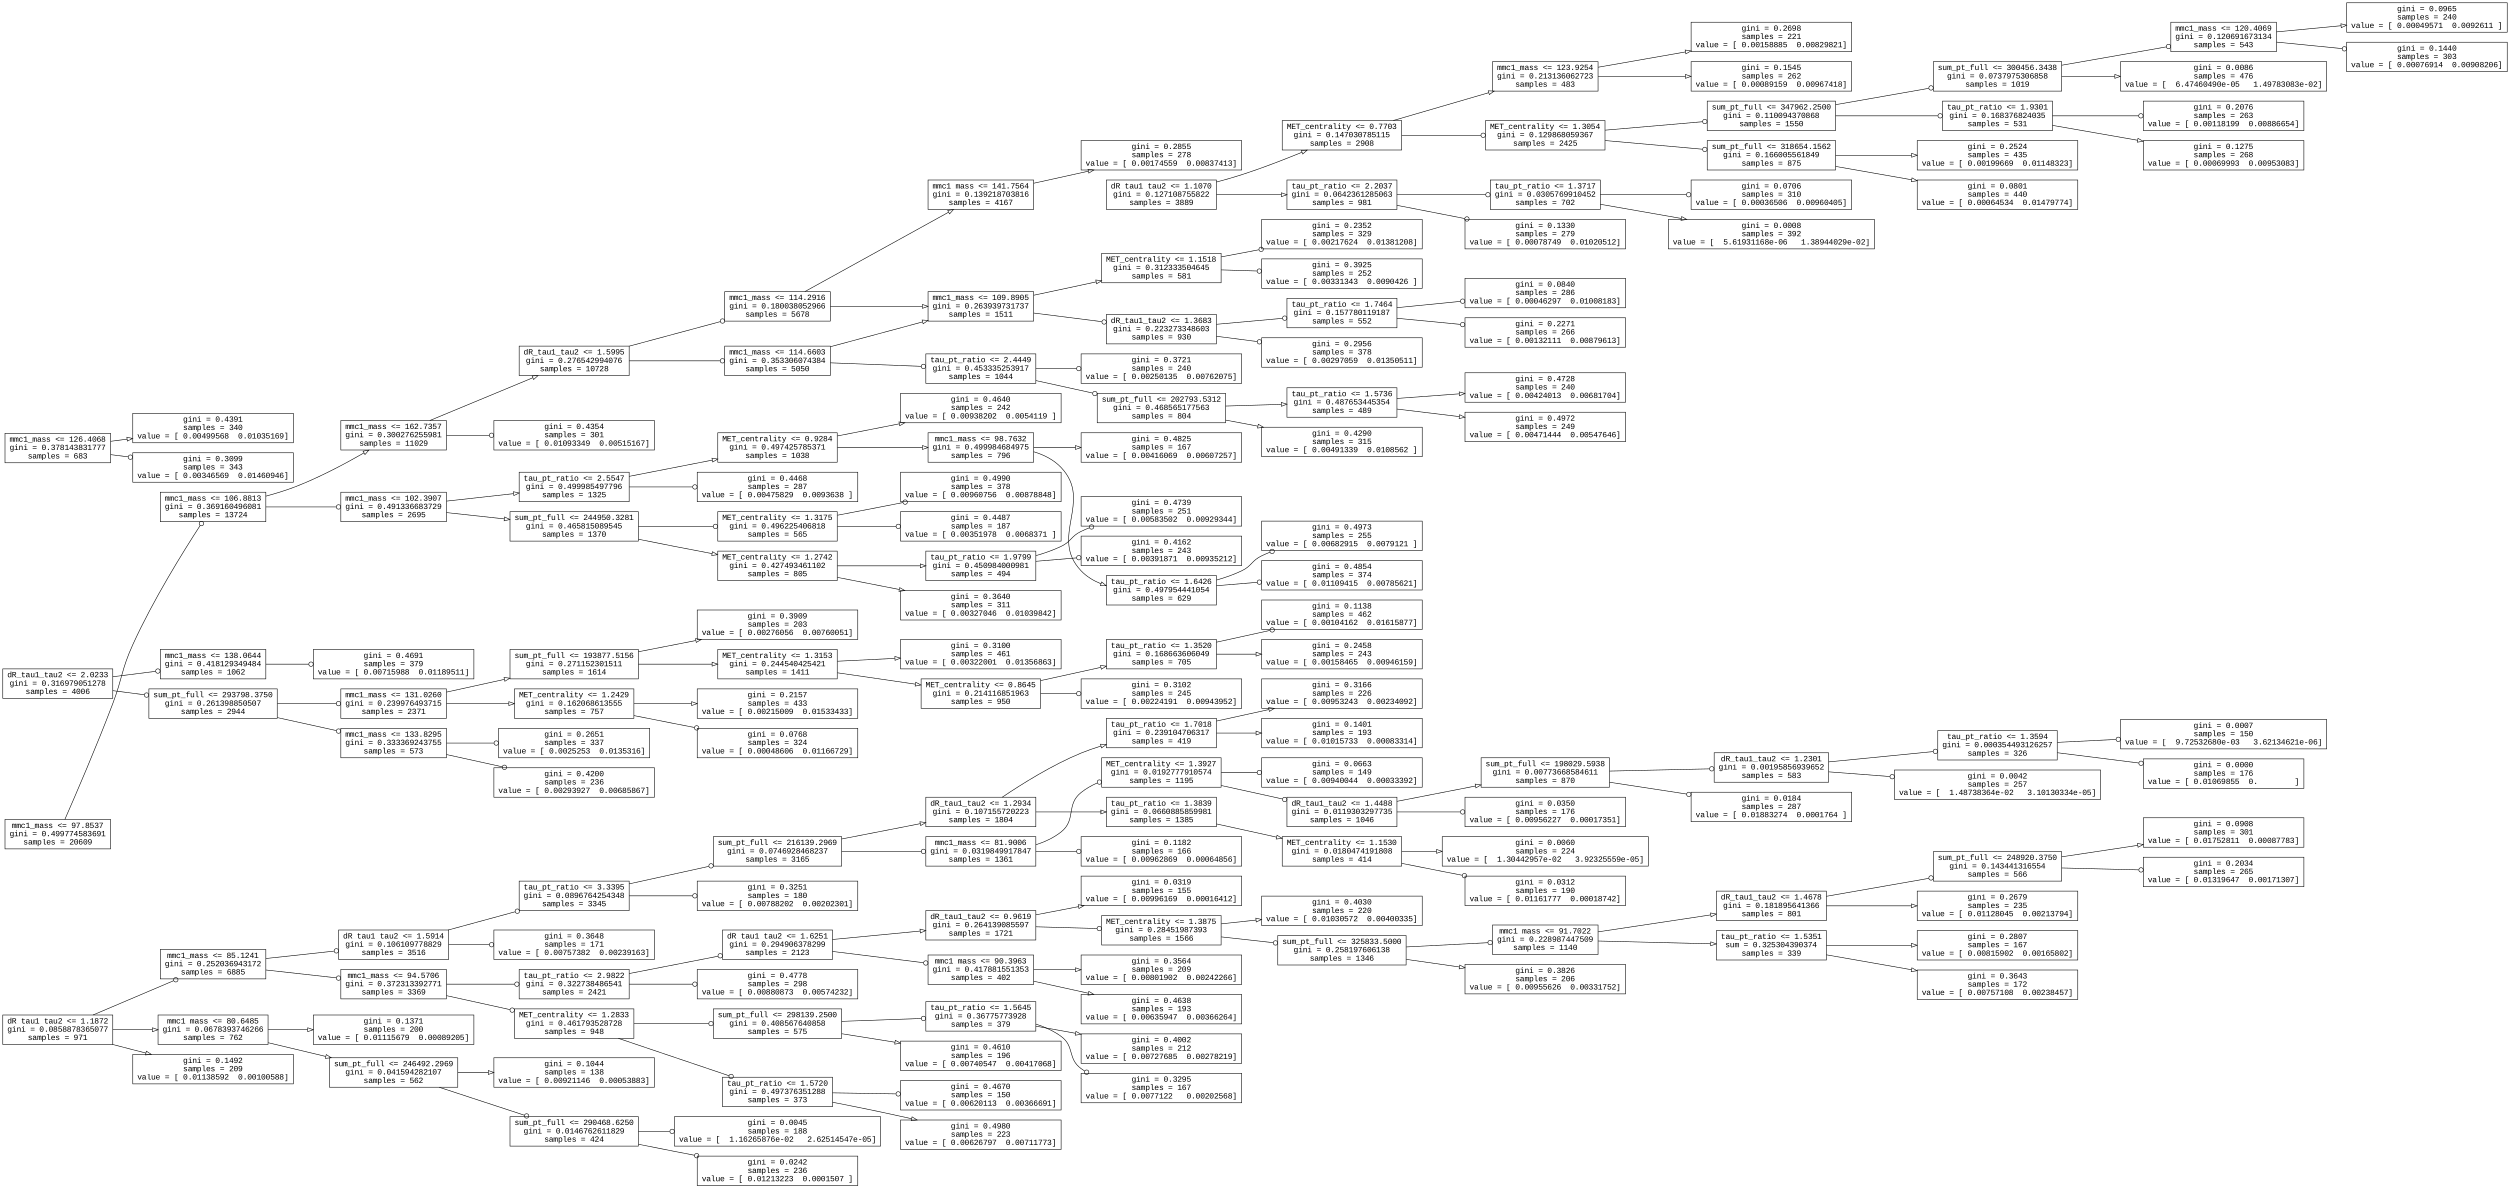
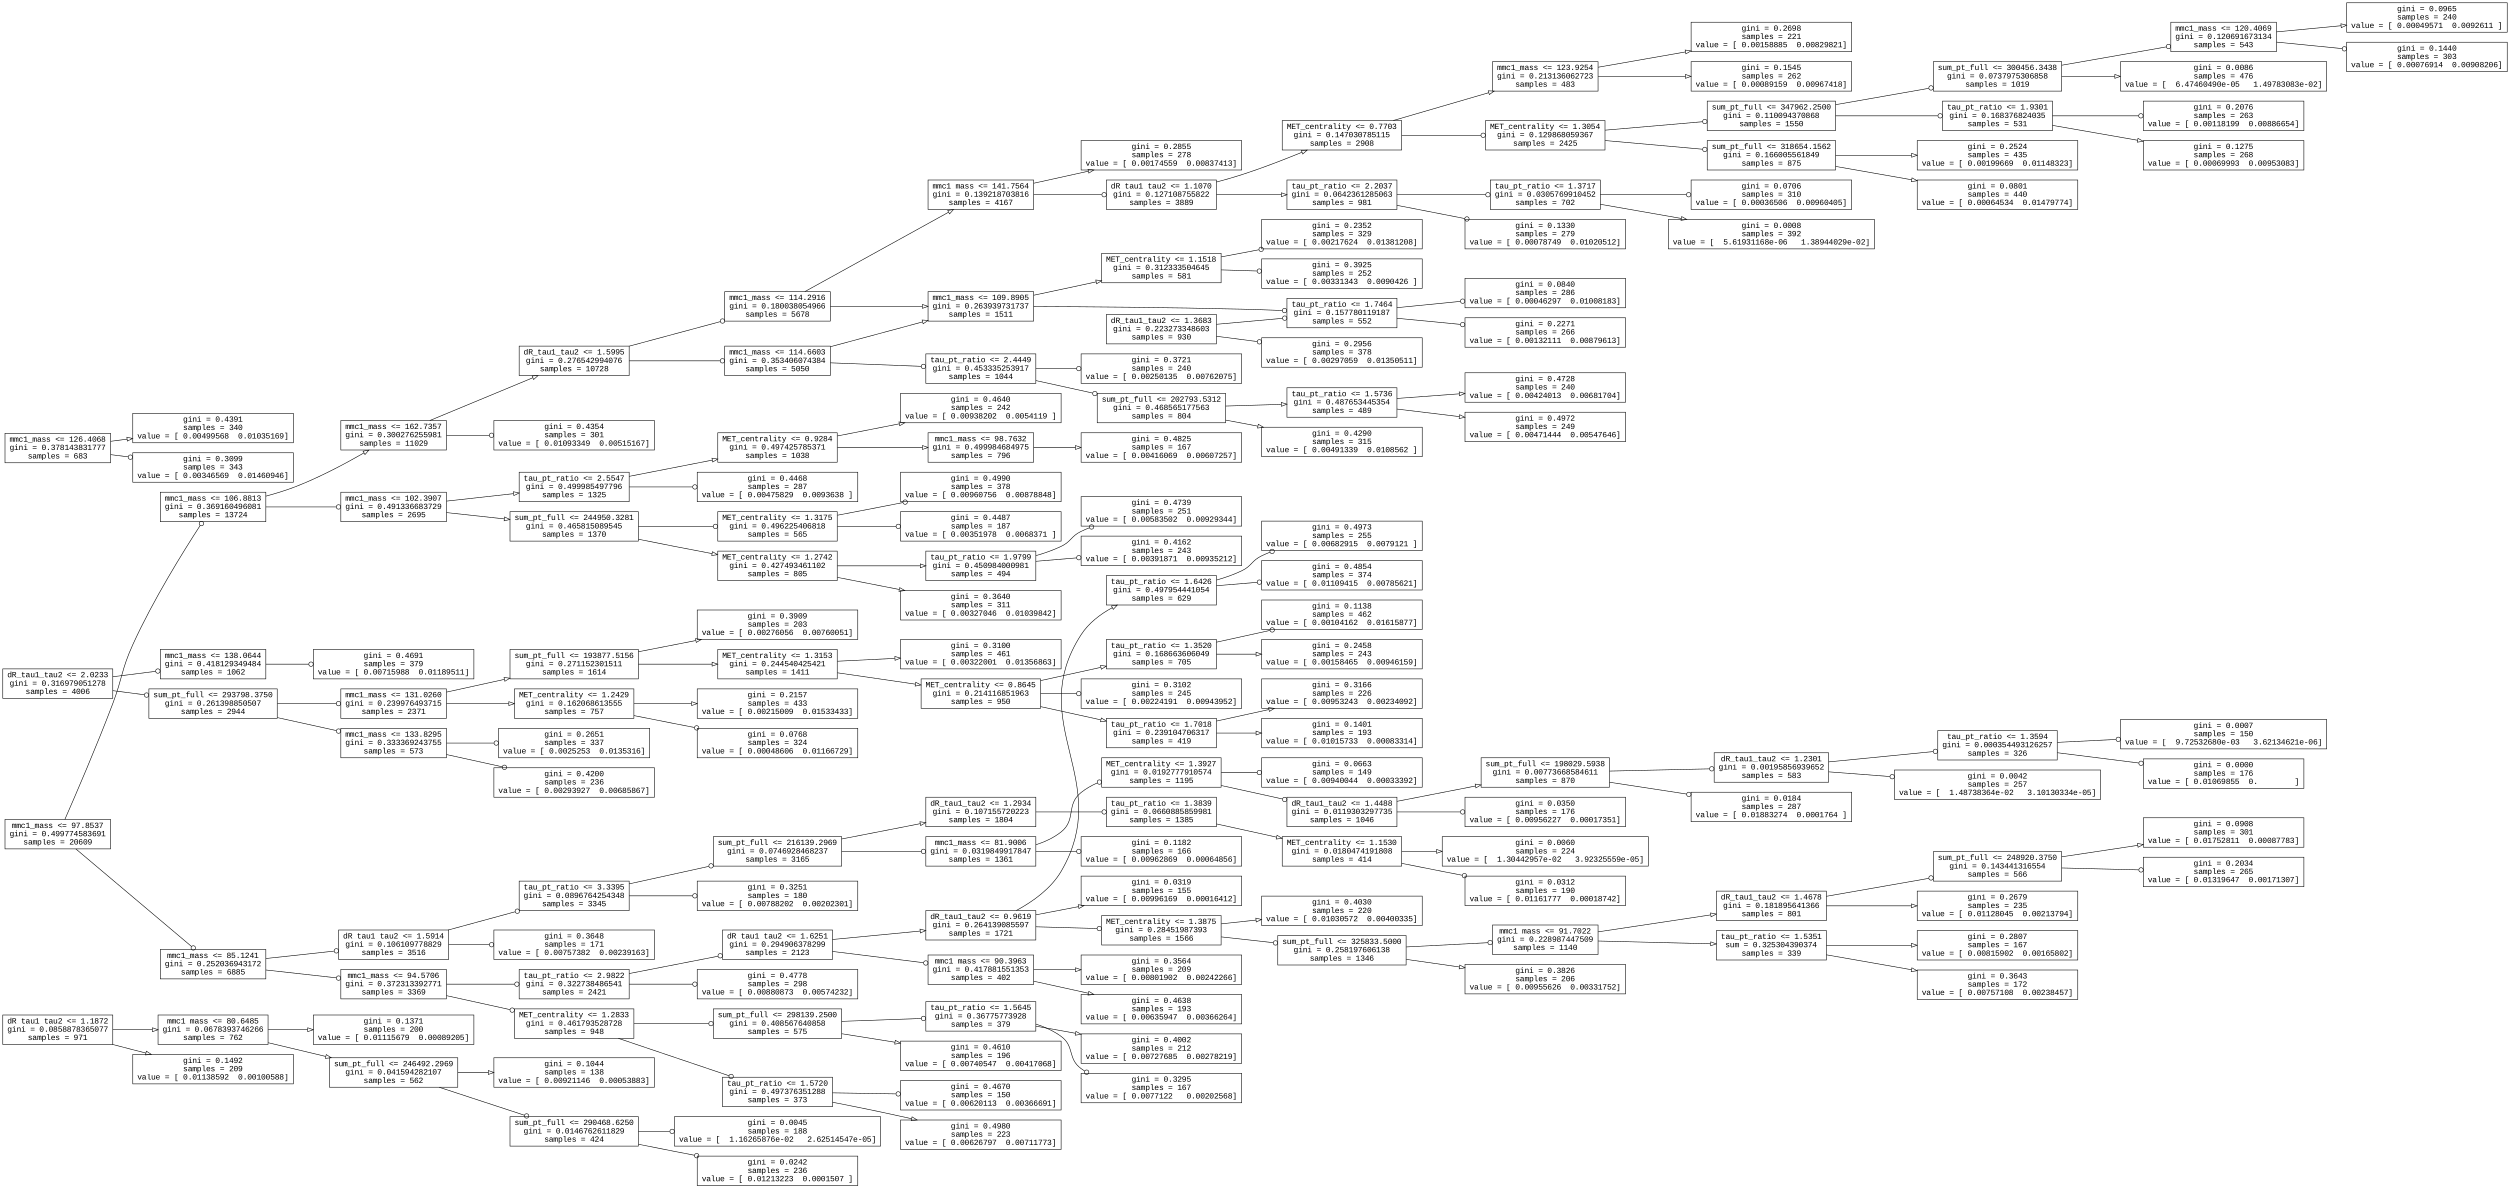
edge "mmc1_mass <= 141.7564 gini = 0.139218703816 samples = 4167" -> "dR_tau1_tau2 <= 1.1070 gini = 0.127108755822 samples = 3889": added
node "mmc1_mass <= 114.2916 gini = 0.180038052966 samples = 5678": label "mmc1_mass <= 114.2916 gini = 0.180038052966 samples = 5678" -> "mmc1_mass <= 114.2916 gini = 0.180038054966 samples = 5678"
edge "mmc1_mass <= 109.8905 gini = 0.263939731737 samples = 1511" -> "dR_tau1_tau2 <= 1.3683 gini = 0.223273348603 samples = 930": now "mmc1_mass <= 109.8905 gini = 0.263939731737 samples = 1511" -> "tau_pt_ratio <= 1.7464 gini = 0.157780119187 samples = 552"
node "mmc1_mass <= 114.6603 gini = 0.353306074384 samples = 5050": label "mmc1_mass <= 114.6603 gini = 0.353306074384 samples = 5050" -> "mmc1_mass <= 114.6603 gini = 0.353406074384 samples = 5050"
edge "mmc1_mass <= 98.7632 gini = 0.499984684975 samples = 796" -> "tau_pt_ratio <= 1.6426 gini = 0.497954441054 samples = 629": now "dR_tau1_tau2 <= 0.9619 gini = 0.264139085597 samples = 1721" -> "tau_pt_ratio <= 1.6426 gini = 0.497954441054 samples = 629"
edge "dR_tau1_tau2 <= 1.2934 gini = 0.107155720223 samples = 1804" -> "tau_pt_ratio <= 1.7018 gini = 0.239104706317 samples = 419": now "MET_centrality <= 0.8645 gini = 0.214116851963 samples = 950" -> "tau_pt_ratio <= 1.7018 gini = 0.239104706317 samples = 419"
edge "dR_tau1_tau2 <= 1.2934 gini = 0.107155720223 samples = 1804" -> "tau_pt_ratio <= 1.3839 gini = 0.0660885859981 samples = 1385": arrowhead onormal -> odot
edge "dR_tau1_tau2 <= 1.1872 gini = 0.0858878365077 samples = 971" -> "mmc1_mass <= 85.1241 gini = 0.252036943172 samples = 6885": now "mmc1_mass <= 97.8537 gini = 0.499774583691 samples = 20609" -> "mmc1_mass <= 85.1241 gini = 0.252036943172 samples = 6885"
